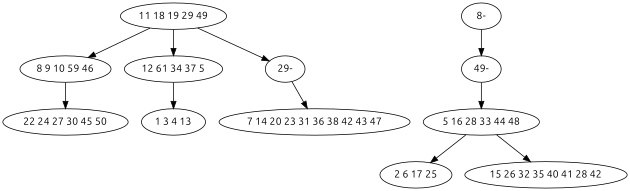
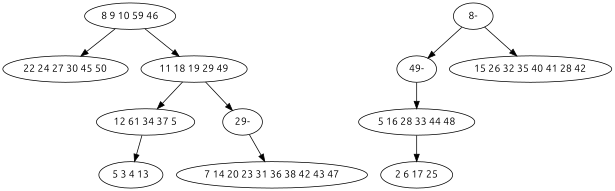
edge "11 18 19 29 49" -> "8 9 10 59 46": reversed
node "1 3 4 13": label "1 3 4 13" -> "5 3 4 13"
edge "5 16 28 33 44 48" -> "15 26 32 35 40 41 28 42": now "8-" -> "15 26 32 35 40 41 28 42"
